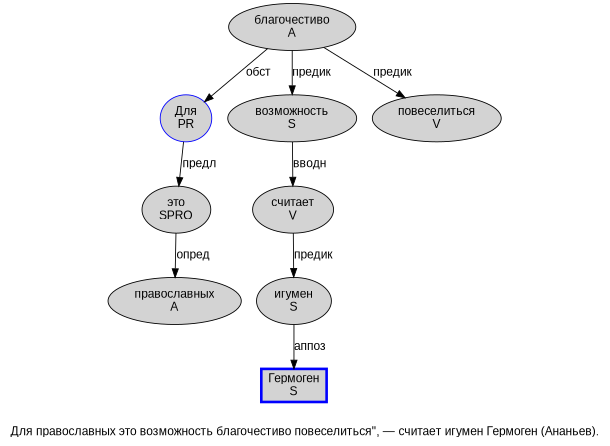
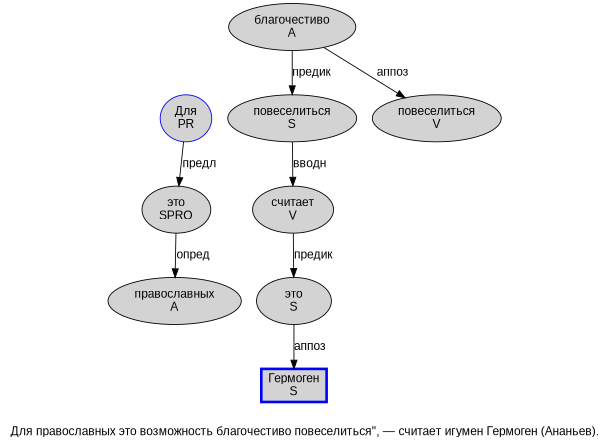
edge "благочестиво A" -> "Для PR": removed, label "обст"
edge "благочестиво A" -> "повеселиться V": label "предик" -> "аппоз"
node "возможность S": label "возможность S" -> "повеселиться S"
node "игумен S": label "игумен S" -> "это S"
